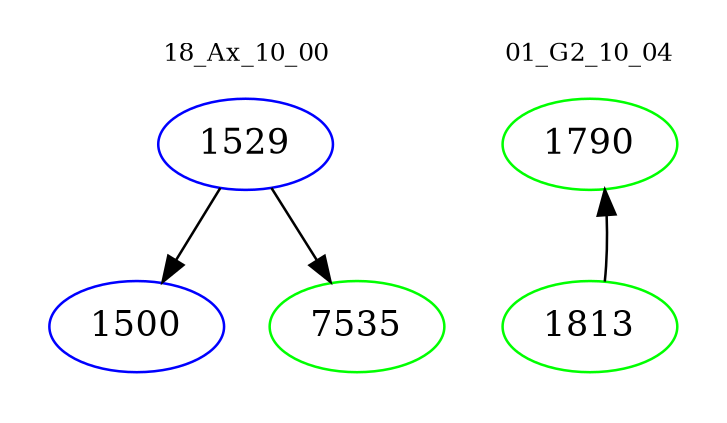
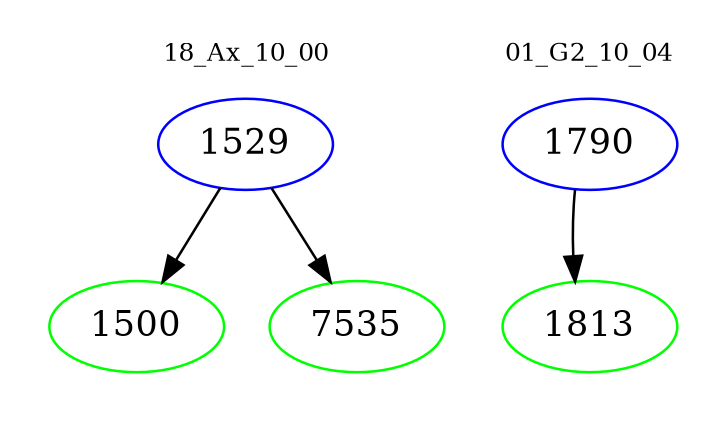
node "1790": color green -> blue
edge "1813" -> "1790": reversed
node "1500": color blue -> green
